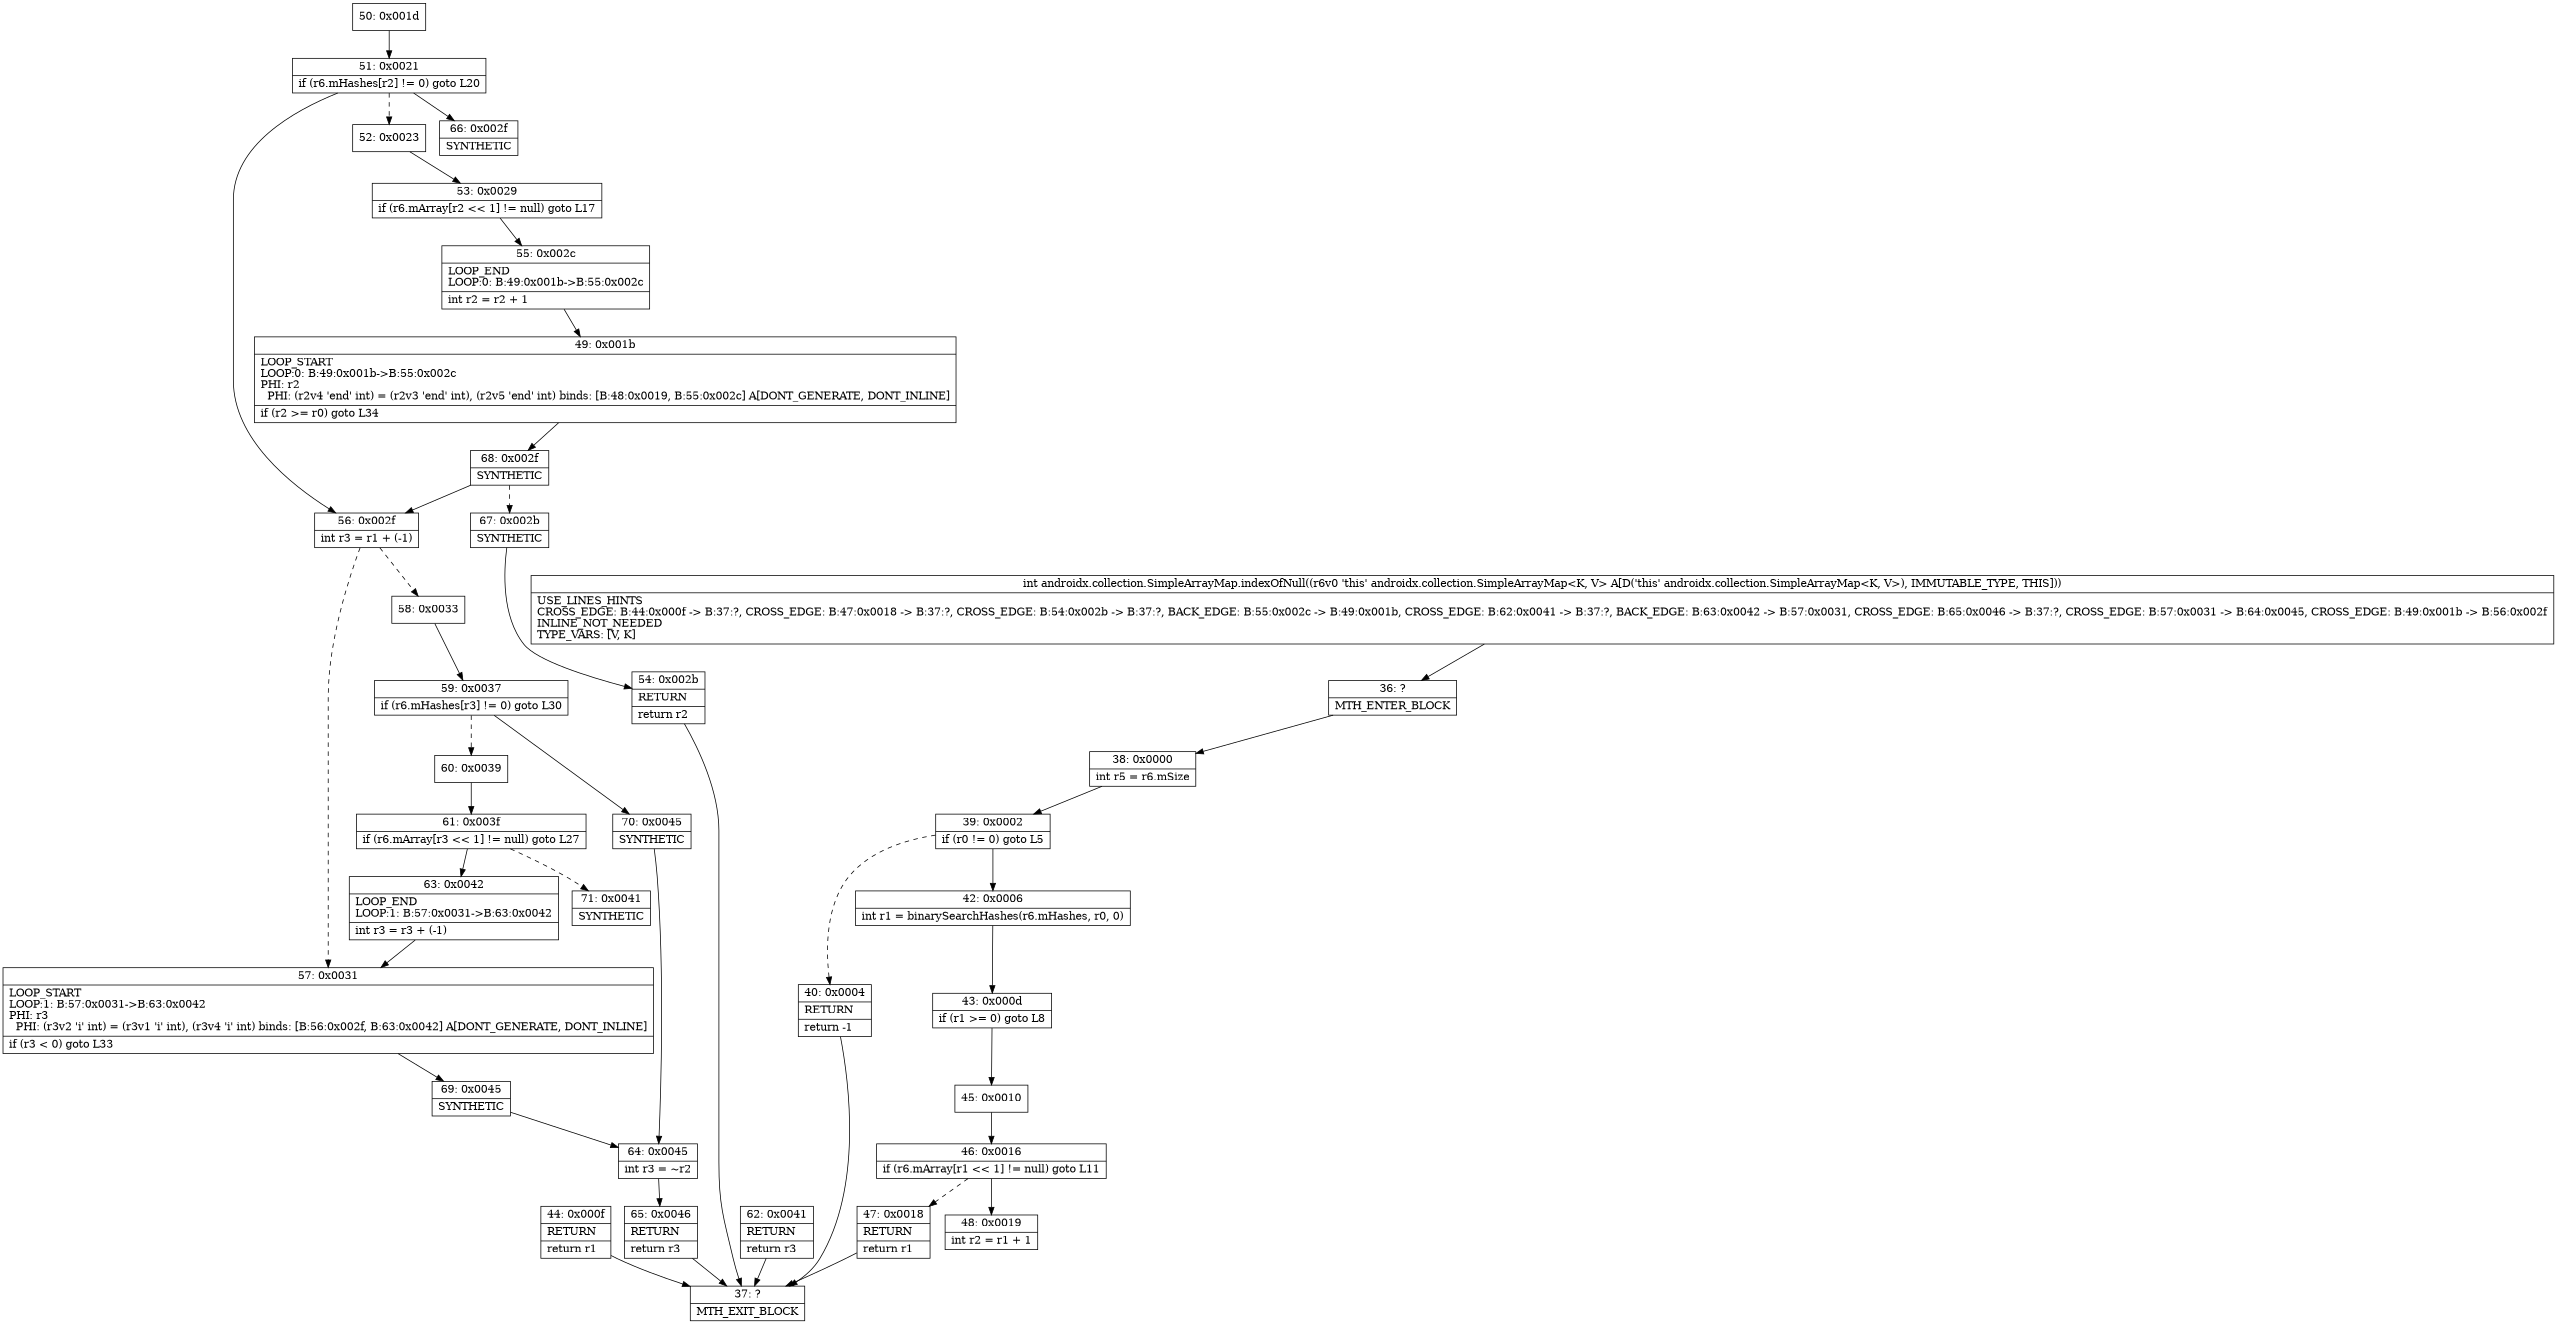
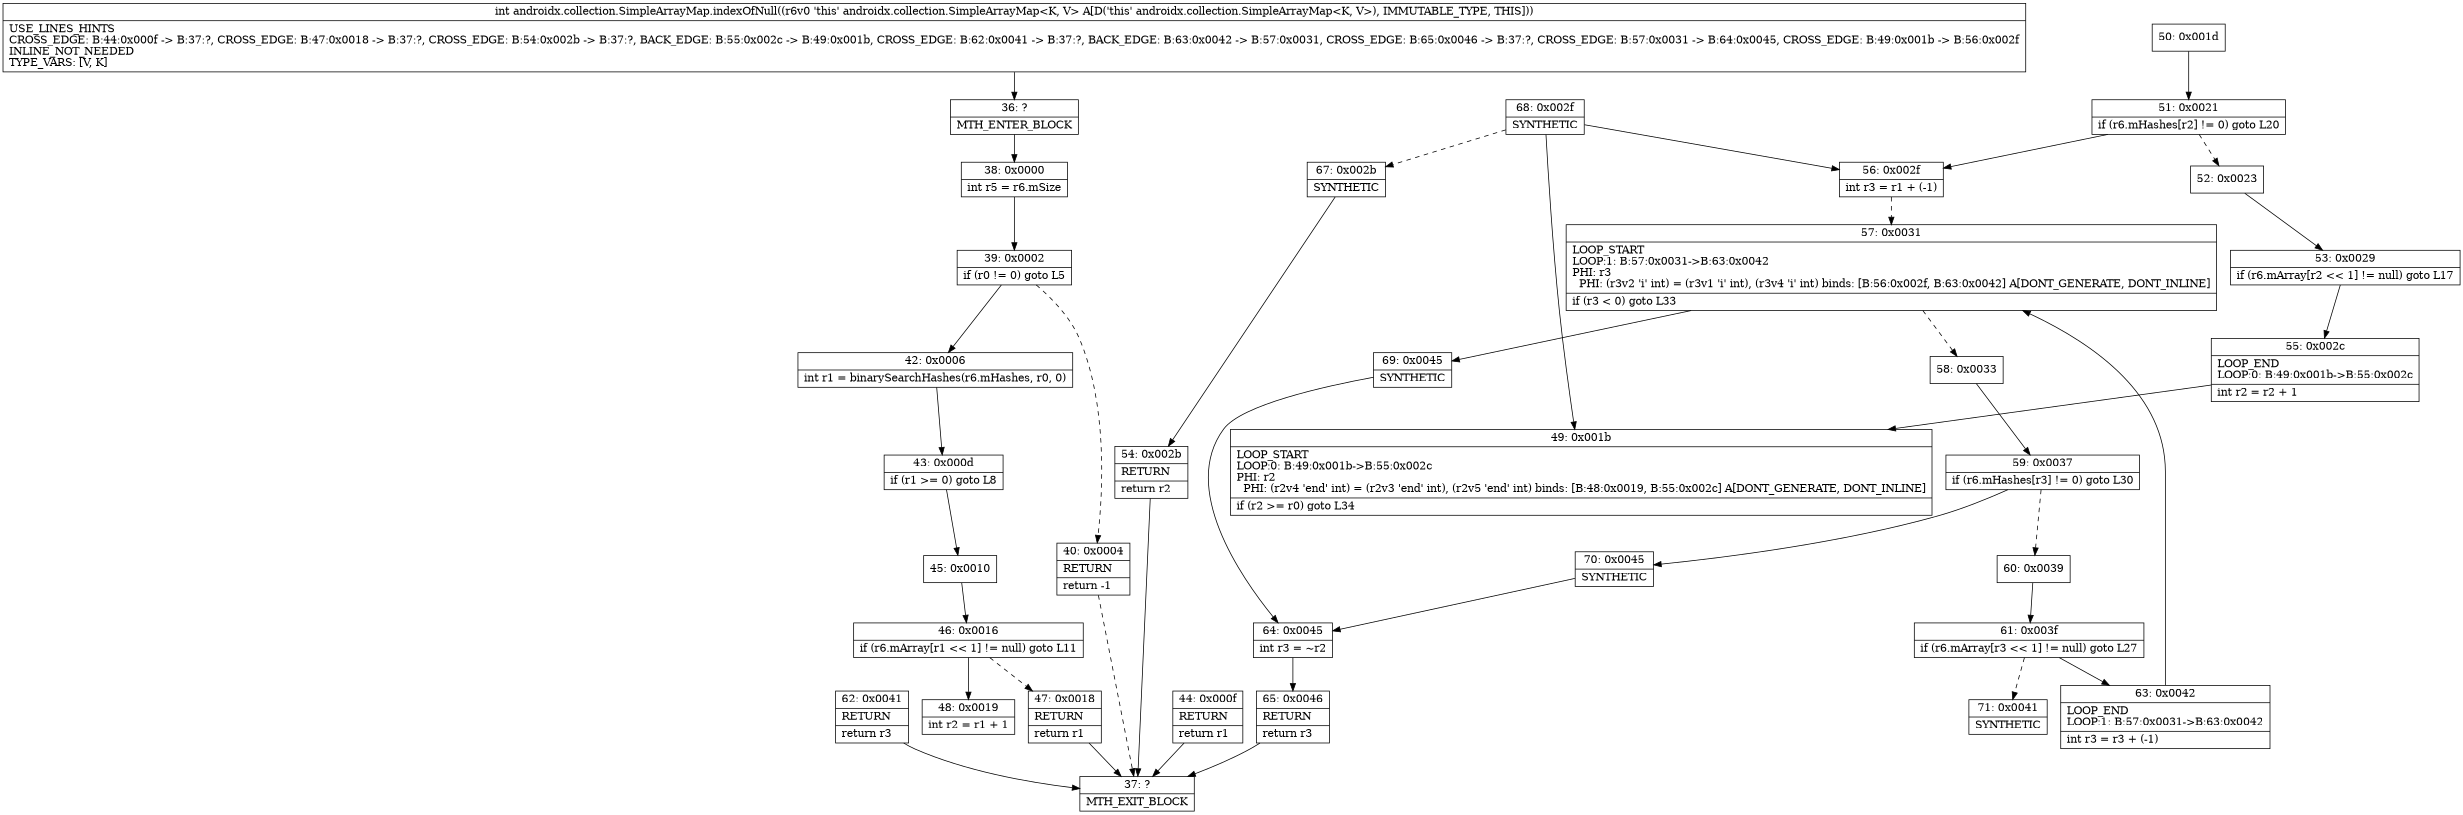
node "66: 0x002f": removed
edge "49: 0x001b" -> "68: 0x002f": reversed
edge "56: 0x002f" -> "58: 0x0033": now "57: 0x0031" -> "58: 0x0033"
edge "40: 0x0004" -> "37: ?": style solid -> dashed
